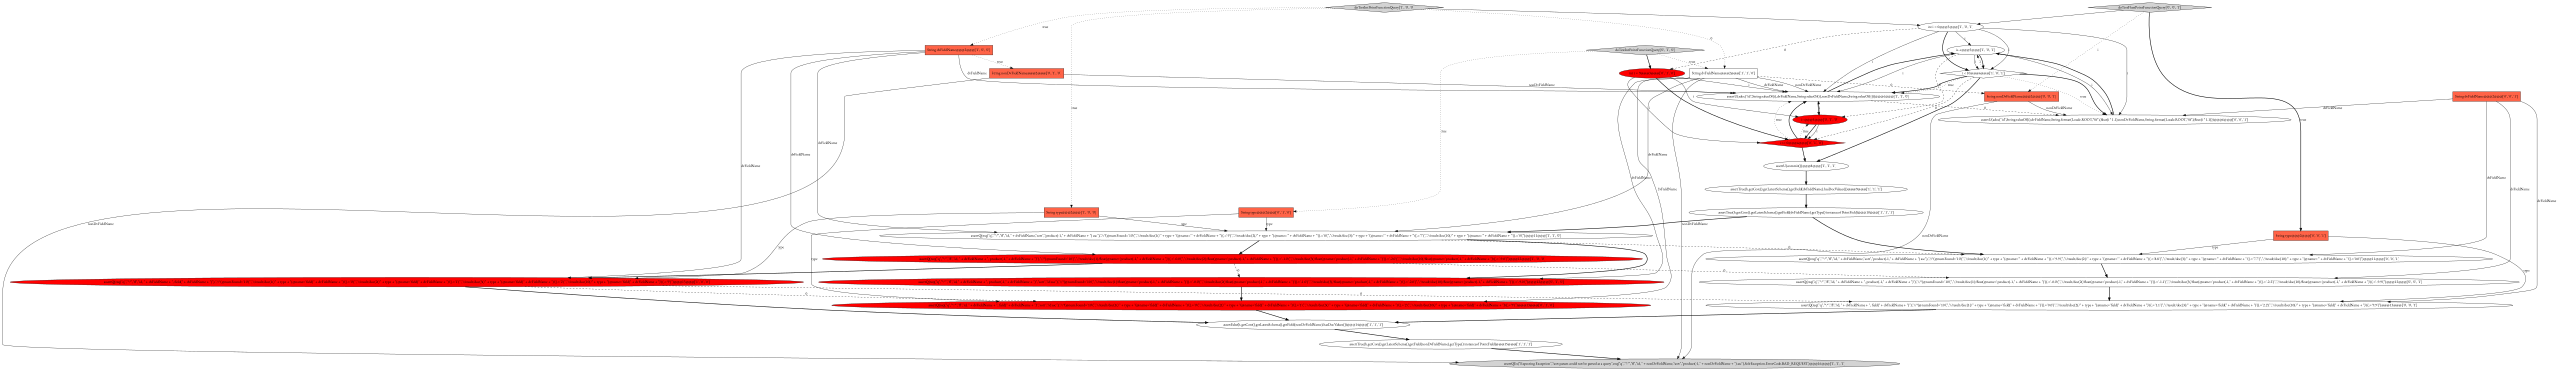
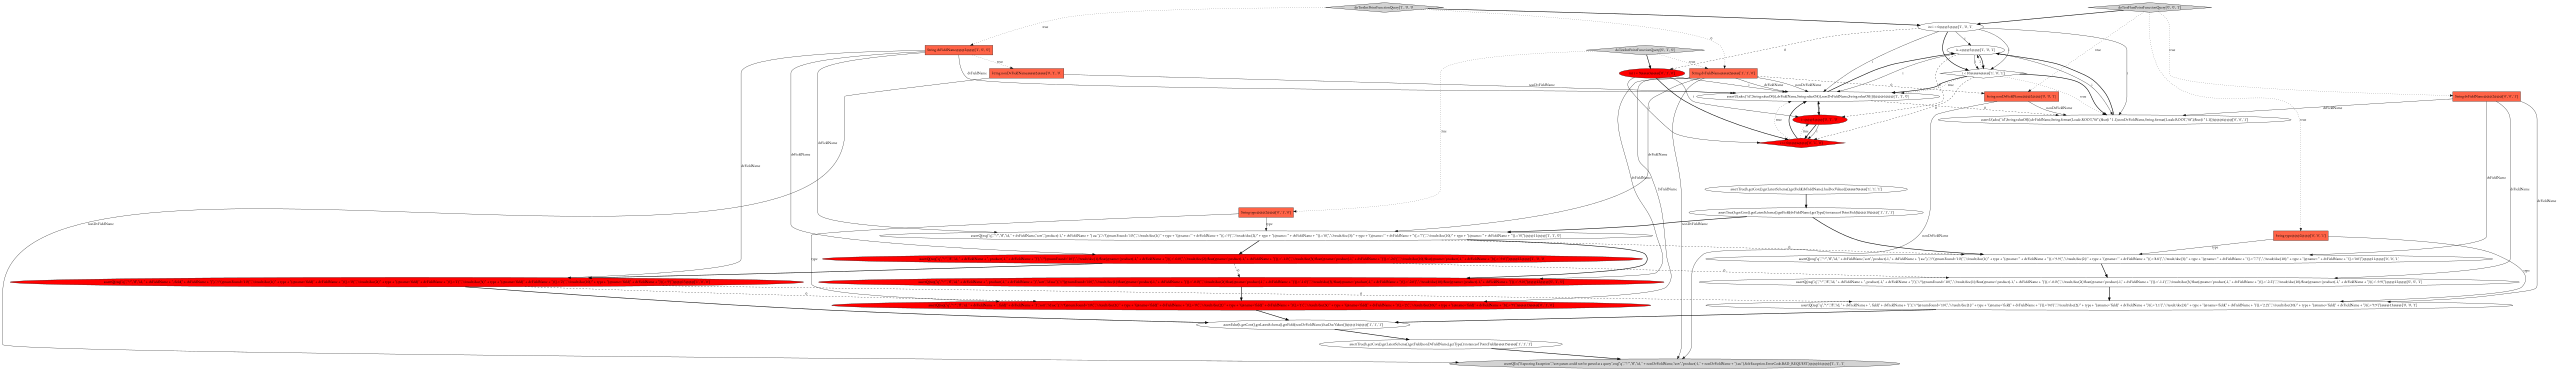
edge "doTestIntPointFunctionQuery['1', '0', '0']" -> "int i = 0@@@3@@@['1', '0', '1']": style solid -> bold
edge "doTestFloatPointFunctionQuery['0', '0', '1']" -> "int i = 0@@@3@@@['1', '0', '1']": style solid -> bold
edge "doTestFloatPointFunctionQuery['0', '0', '1']" -> "String nonDvFieldName@@@2@@@['0', '0', '1']": label "i" -> "true"
node "String dvFieldName@@@2@@@['1', '1', '0']": fillcolor white -> tomato
edge "doTestFloatPointFunctionQuery['0', '0', '1']" -> "String dvFieldName@@@2@@@['0', '0', '1']": added, label "true"
edge "doTestFloatPointFunctionQuery['0', '0', '1']" -> "String type@@@2@@@['0', '0', '1']": style bold -> dotted
node "assertU(commit())@@@8@@@['1', '1', '1']": removed
node "String type@@@2@@@['1', '0', '0']": removed
